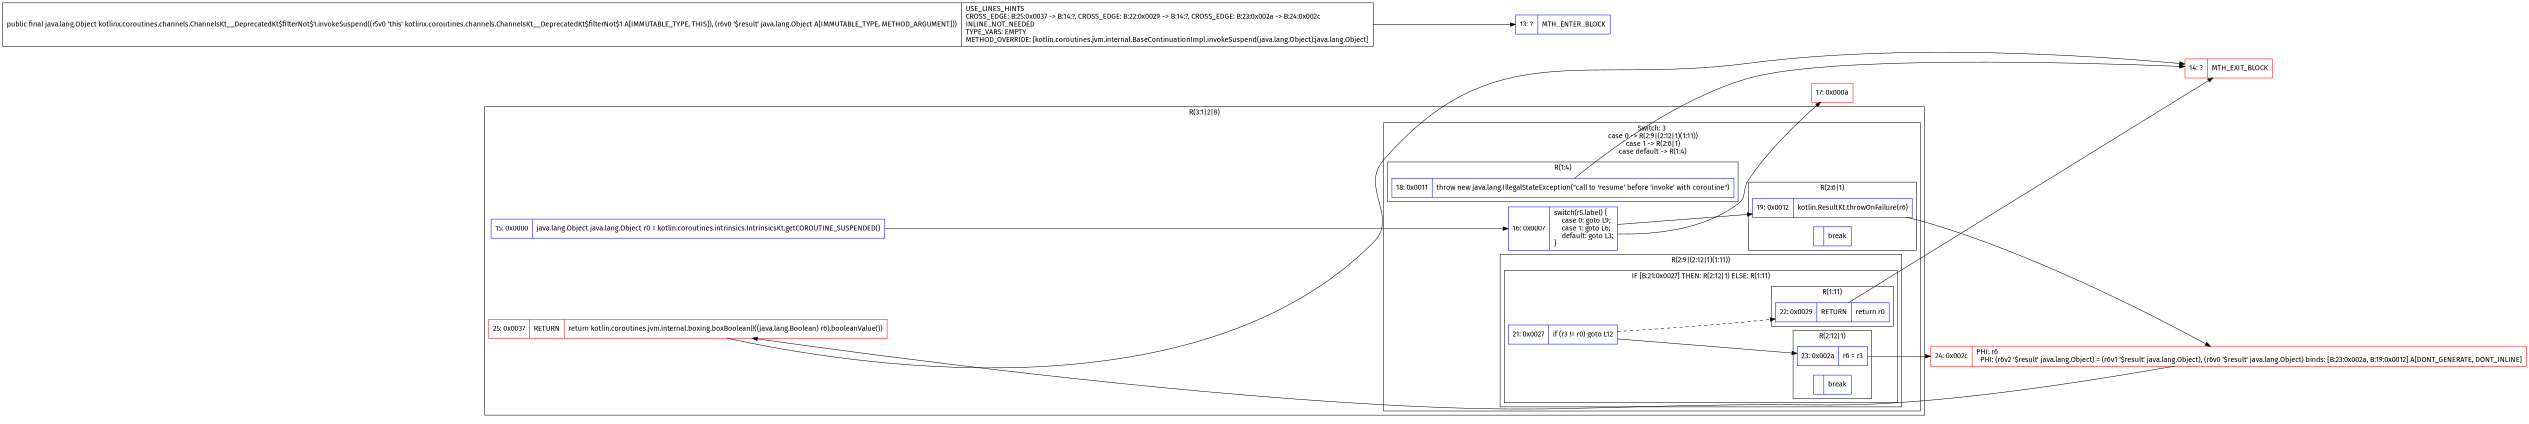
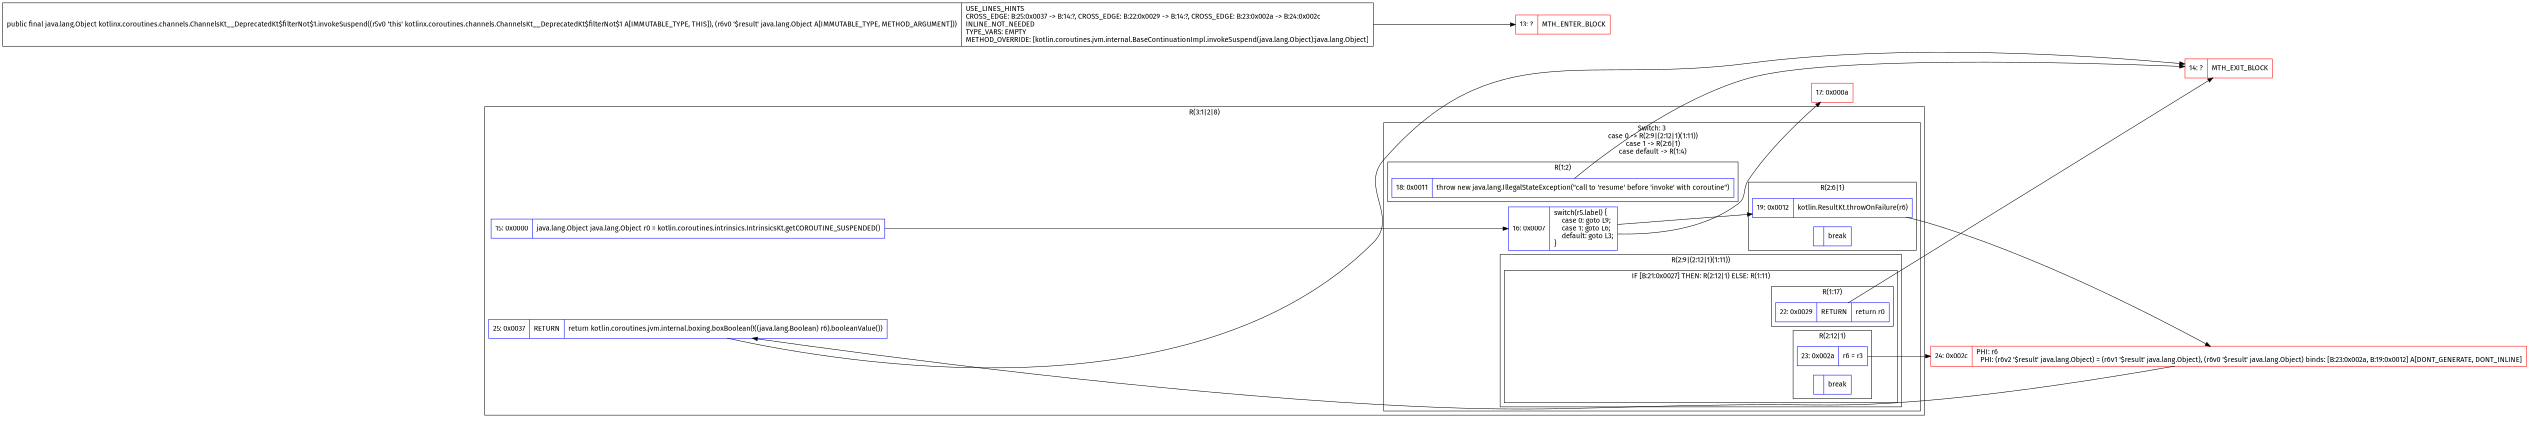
node "13: ?": color blue -> red
cluster "R(1:4)": label "R(1:4)" -> "R(1:2)"
cluster "R(1:11)": label "R(1:11)" -> "R(1:17)"
node "25: 0x0037": color red -> blue
node "21: 0x0027": removed
